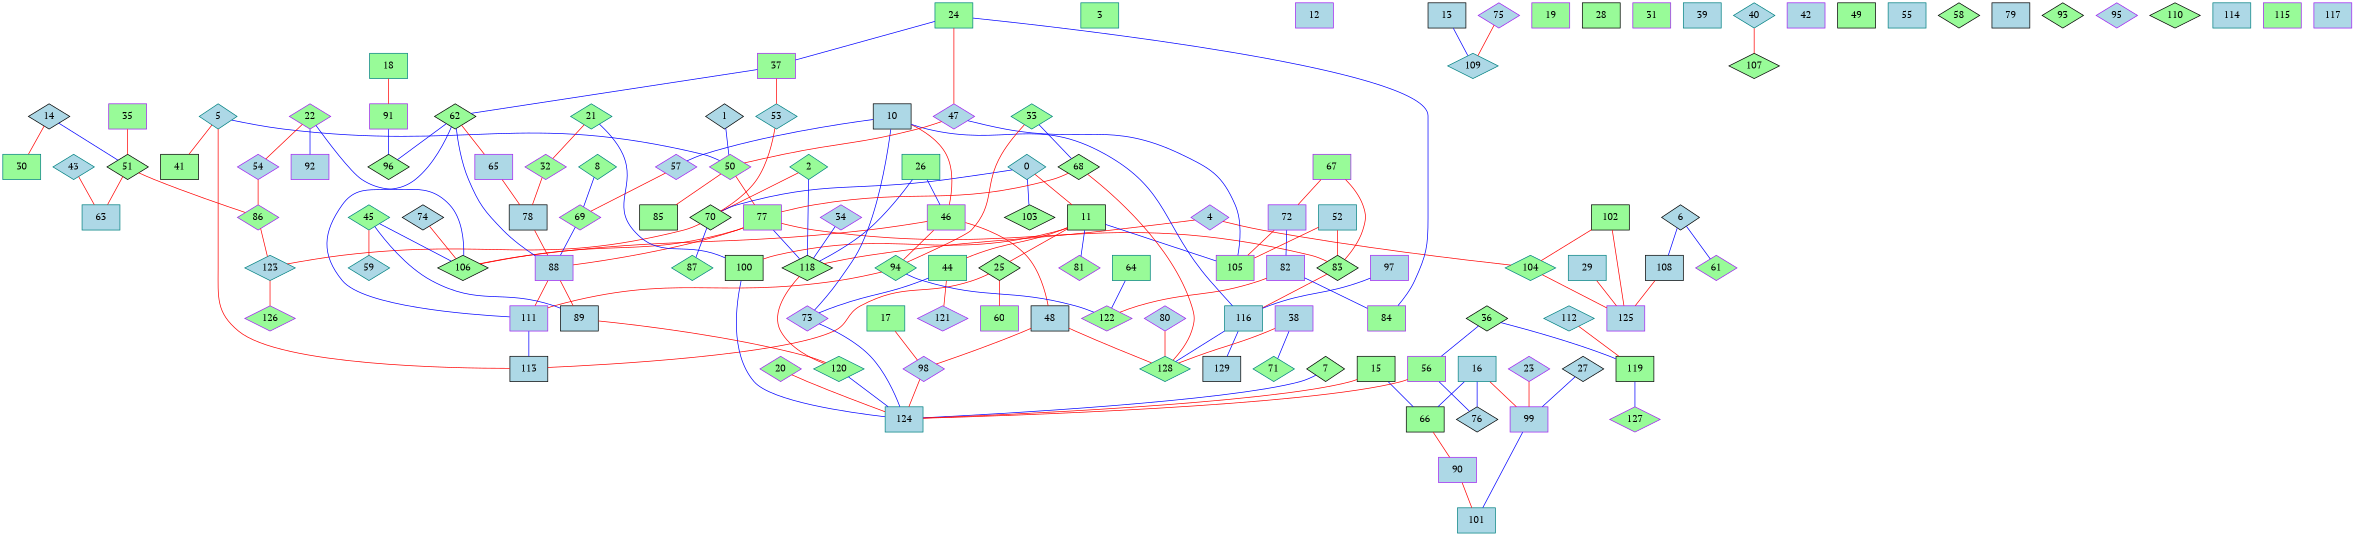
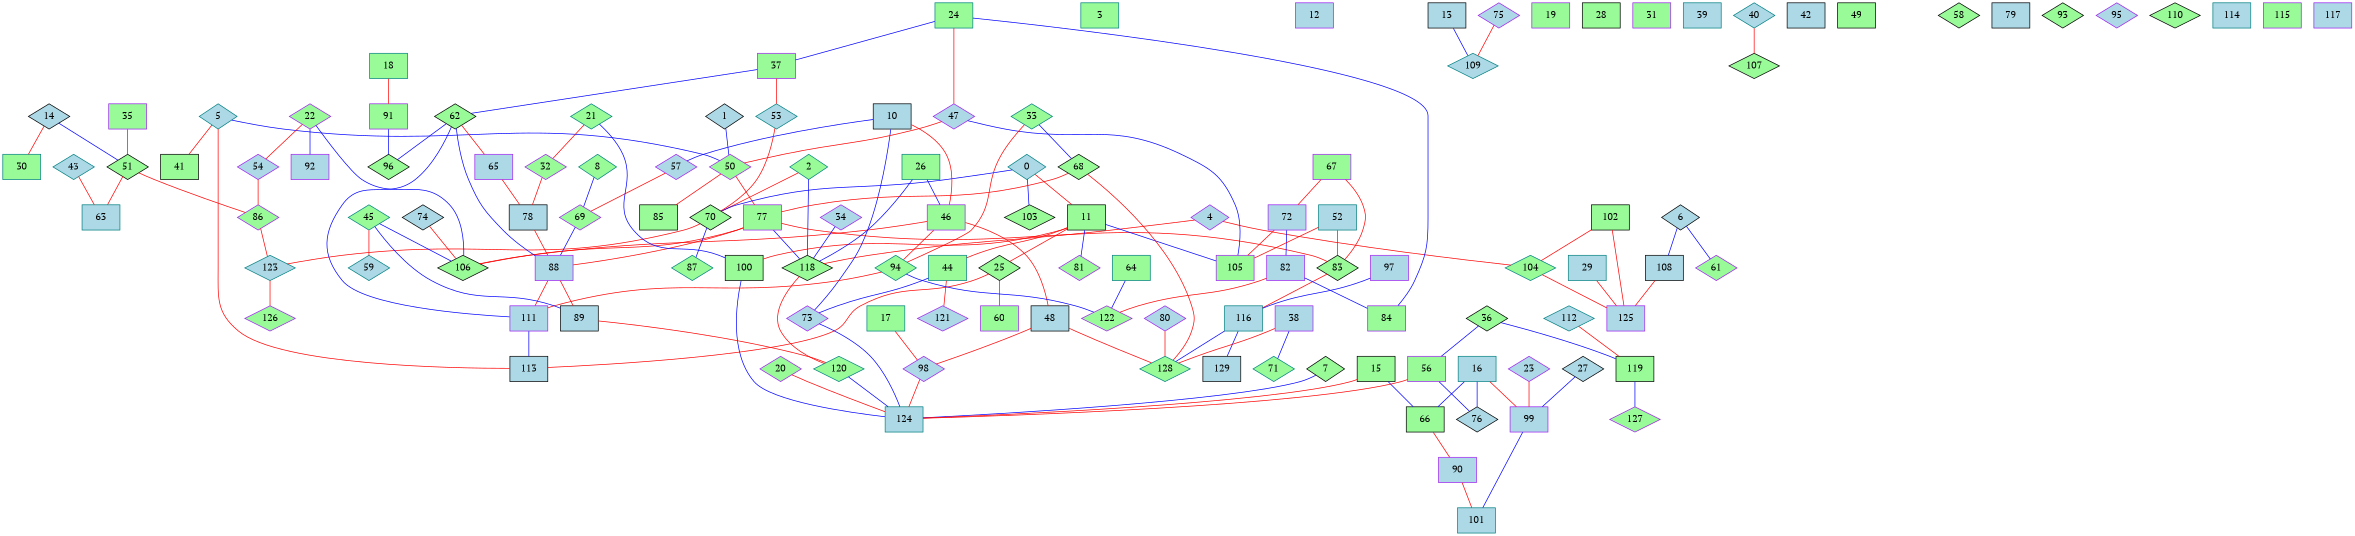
node "42": color purple -> black
node "55": removed
edge "10" -- "116": removed
